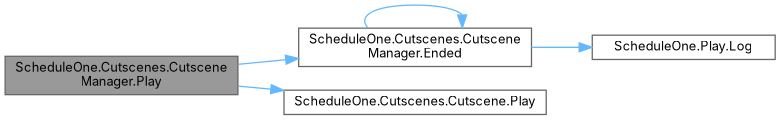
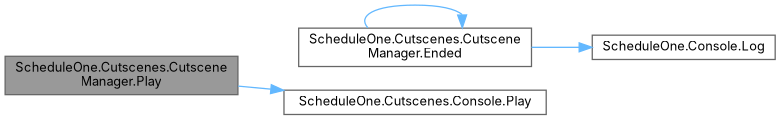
node "ScheduleOne.Play.Log": label "ScheduleOne.Play.Log" -> "ScheduleOne.Console.Log"
edge "ScheduleOne.Cutscenes.Cutscene Manager.Play" -> "ScheduleOne.Cutscenes.Cutscene Manager.Ended": removed
node "ScheduleOne.Cutscenes.Cutscene.Play": label "ScheduleOne.Cutscenes.Cutscene.Play" -> "ScheduleOne.Cutscenes.Console.Play"
